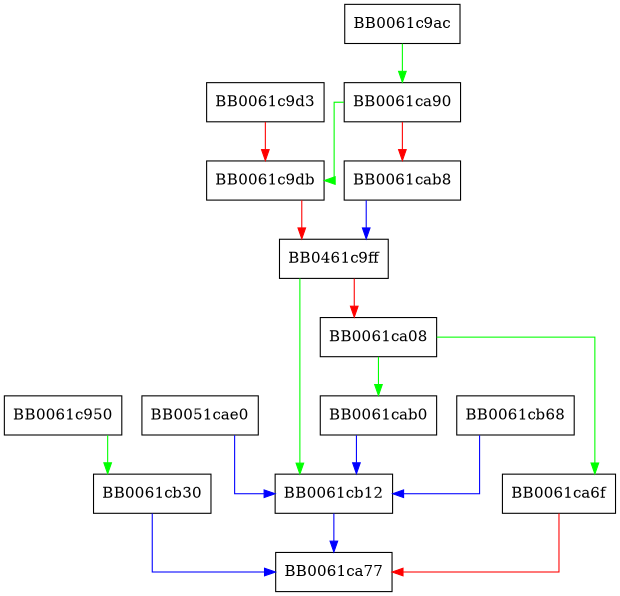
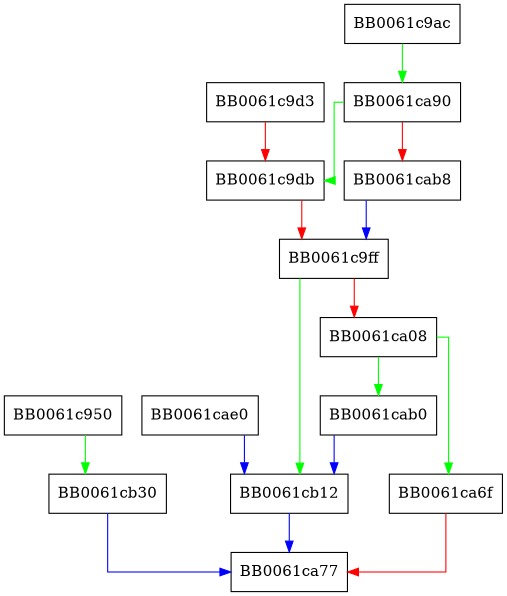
node "BB0461c9ff": label "BB0461c9ff" -> "BB0061c9ff"
node "BB0051cae0": label "BB0051cae0" -> "BB0061cae0"
node "BB0061cb68": removed
